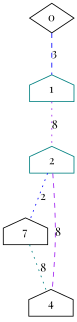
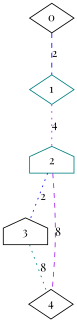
edge "0" -- "1": label "3" -> "2"
node "1": shape house -> diamond
edge "1" -- "2": label "8" -> "4"
node "7": label "7" -> "3"
node "4": shape house -> diamond
